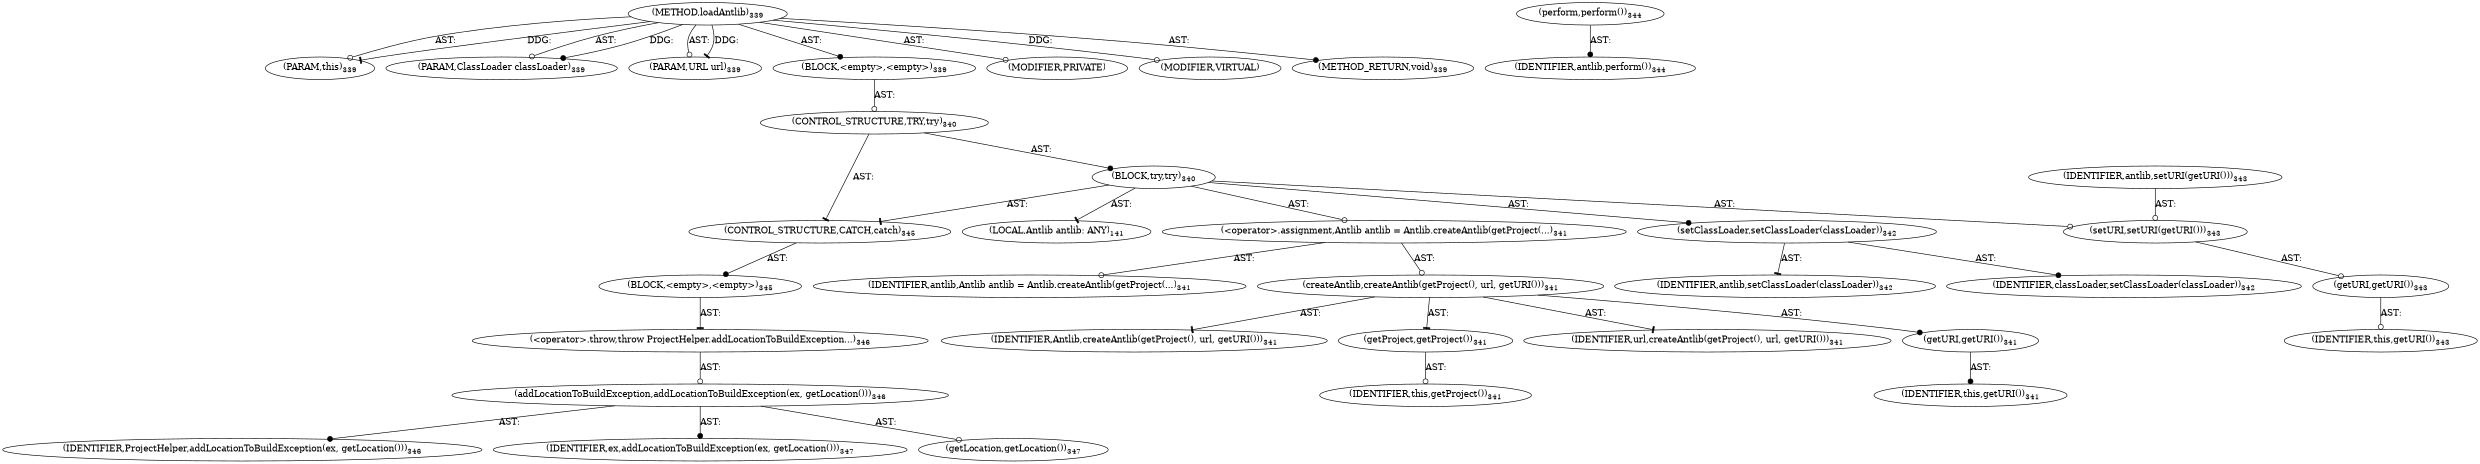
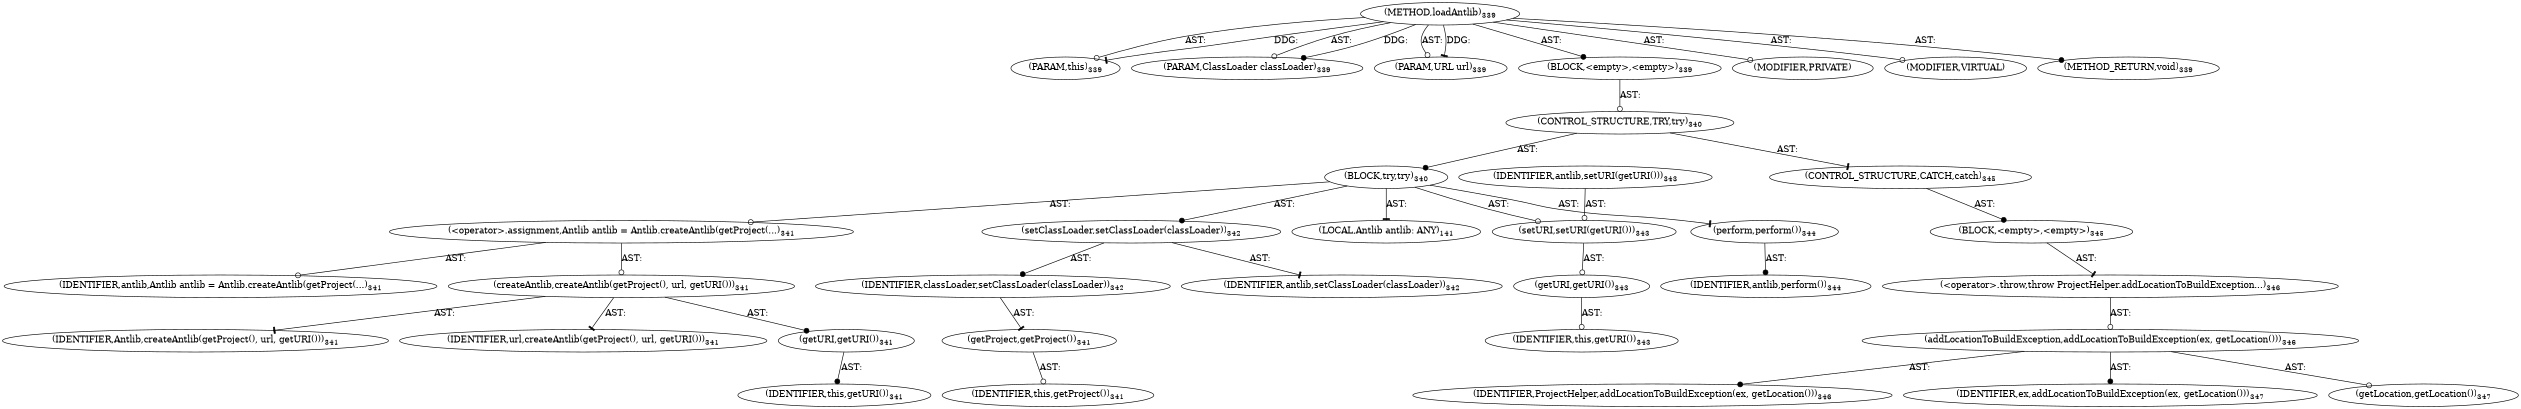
edge "(METHOD,loadAntlib)" -> "(MODIFIER,VIRTUAL)": label "DDG: " -> "AST: "
edge "(BLOCK,try,try)" -> "(CONTROL_STRUCTURE,CATCH,catch)": now "(BLOCK,try,try)" -> "(perform,perform())"
edge "(createAntlib,createAntlib(getProject(), url, getURI()))" -> "(getProject,getProject())": now "(IDENTIFIER,classLoader,setClassLoader(classLoader))" -> "(getProject,getProject())"
